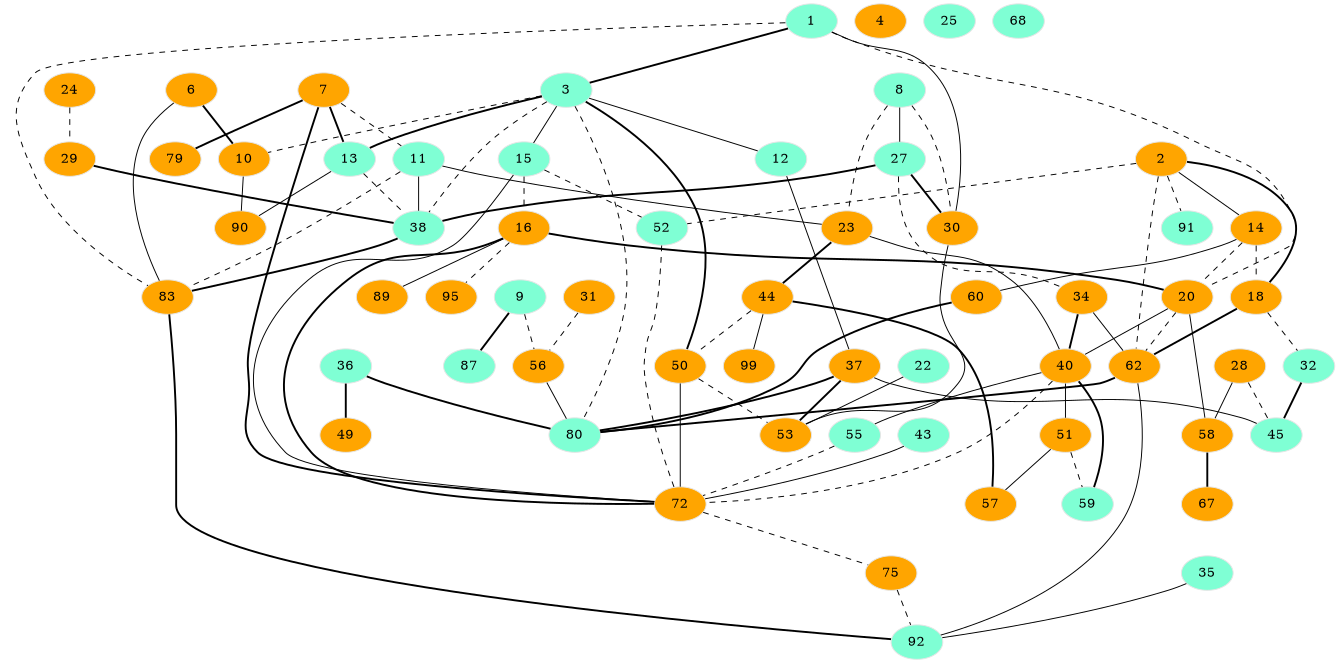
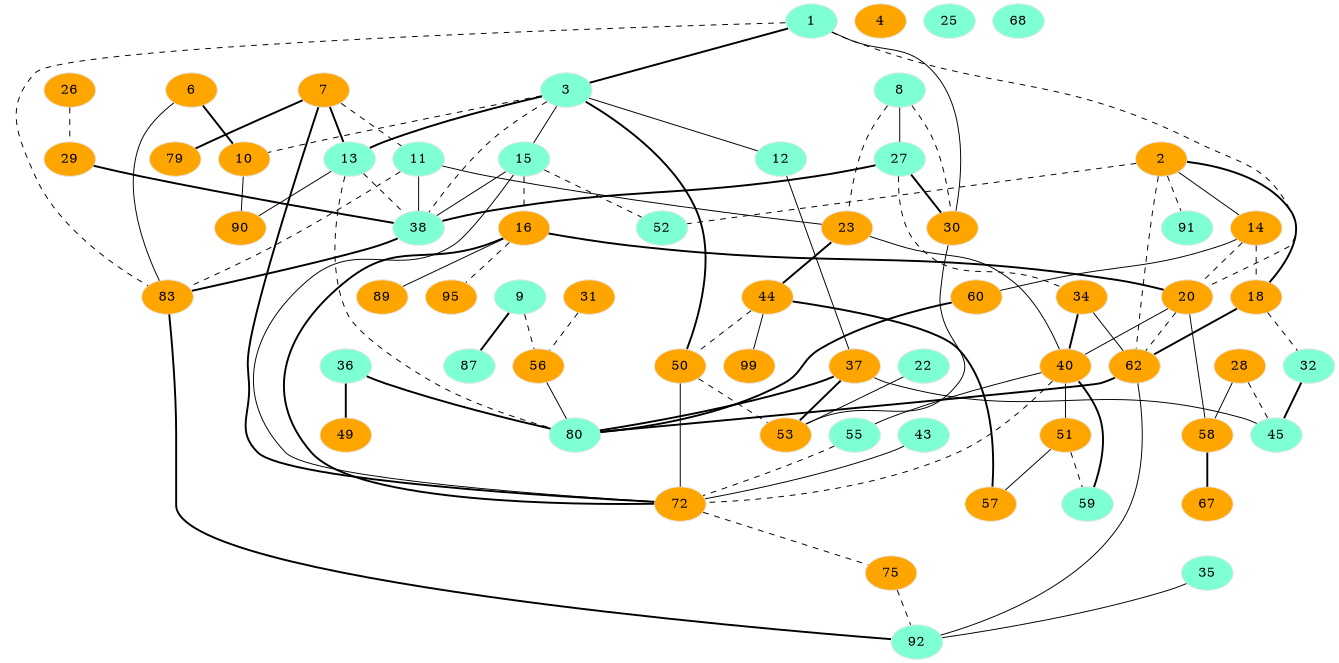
node "24": label "24" -> "26"
edge "15" -- "38": added
edge "3" -- "80": now "13" -- "80"
edge "52" -- "72": removed
